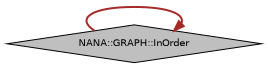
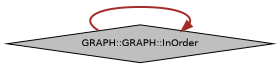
node "NANA::GRAPH::InOrder": label "NANA::GRAPH::InOrder" -> "GRAPH::GRAPH::InOrder"
